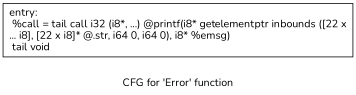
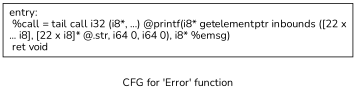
node "entry:": text "tail void" -> "ret void"
